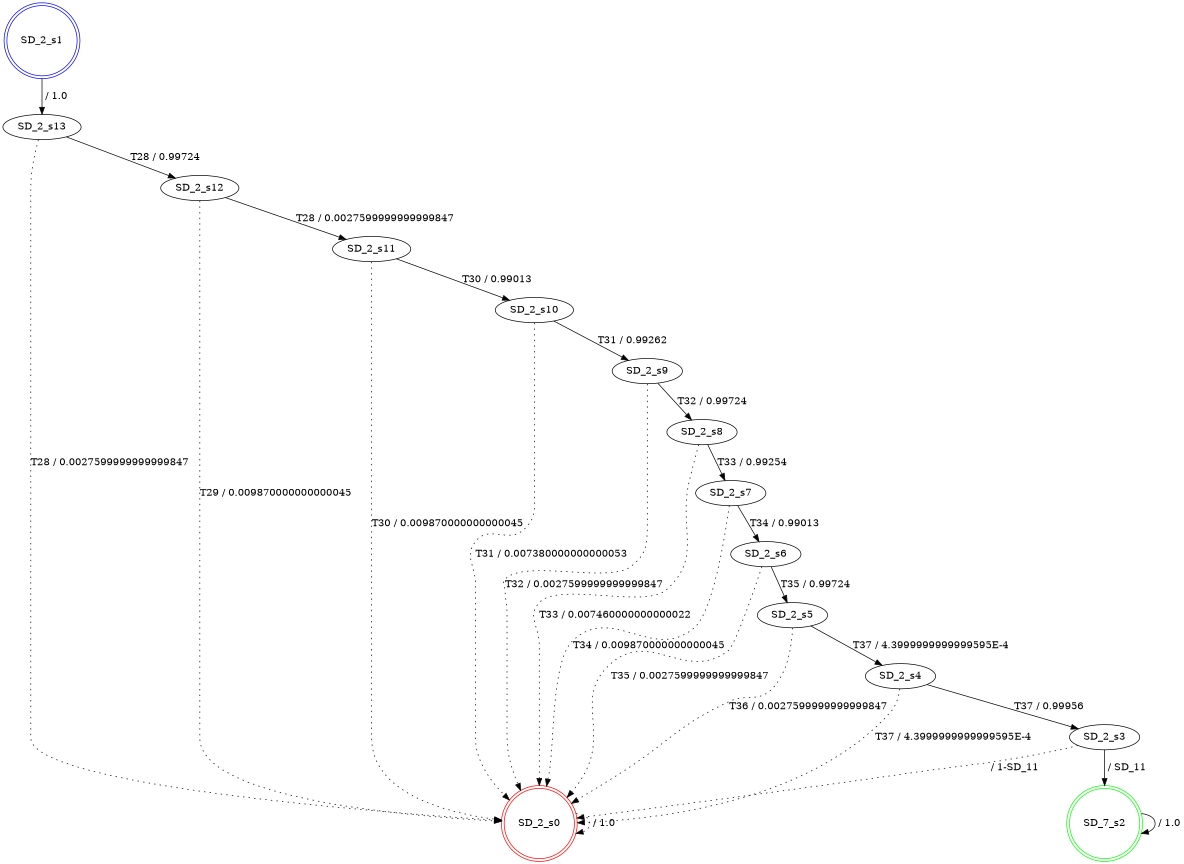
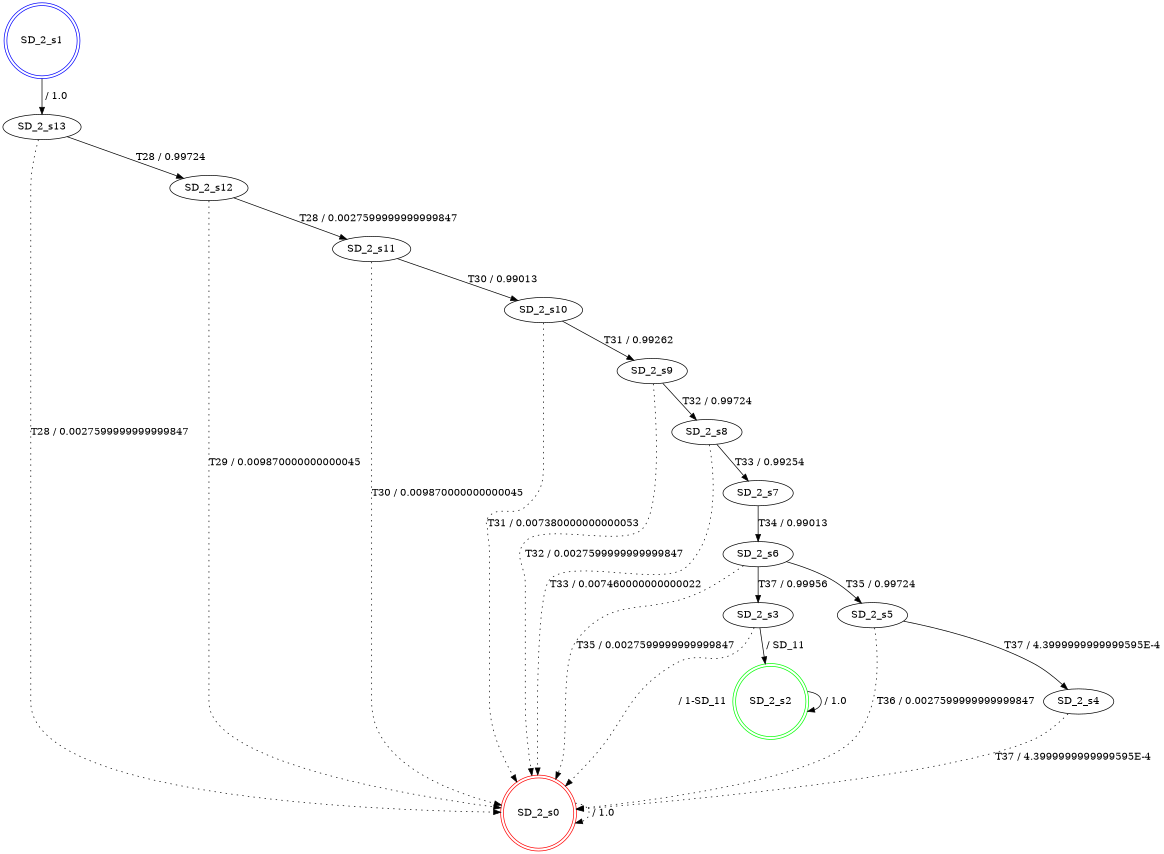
edge "SD_2_s7" -> "SD_2_s0": removed, label "T34 / 0.009870000000000045"
edge "SD_2_s4" -> "SD_2_s3": now "SD_2_s6" -> "SD_2_s3"
node "SD_7_s2": label "SD_7_s2" -> "SD_2_s2"
